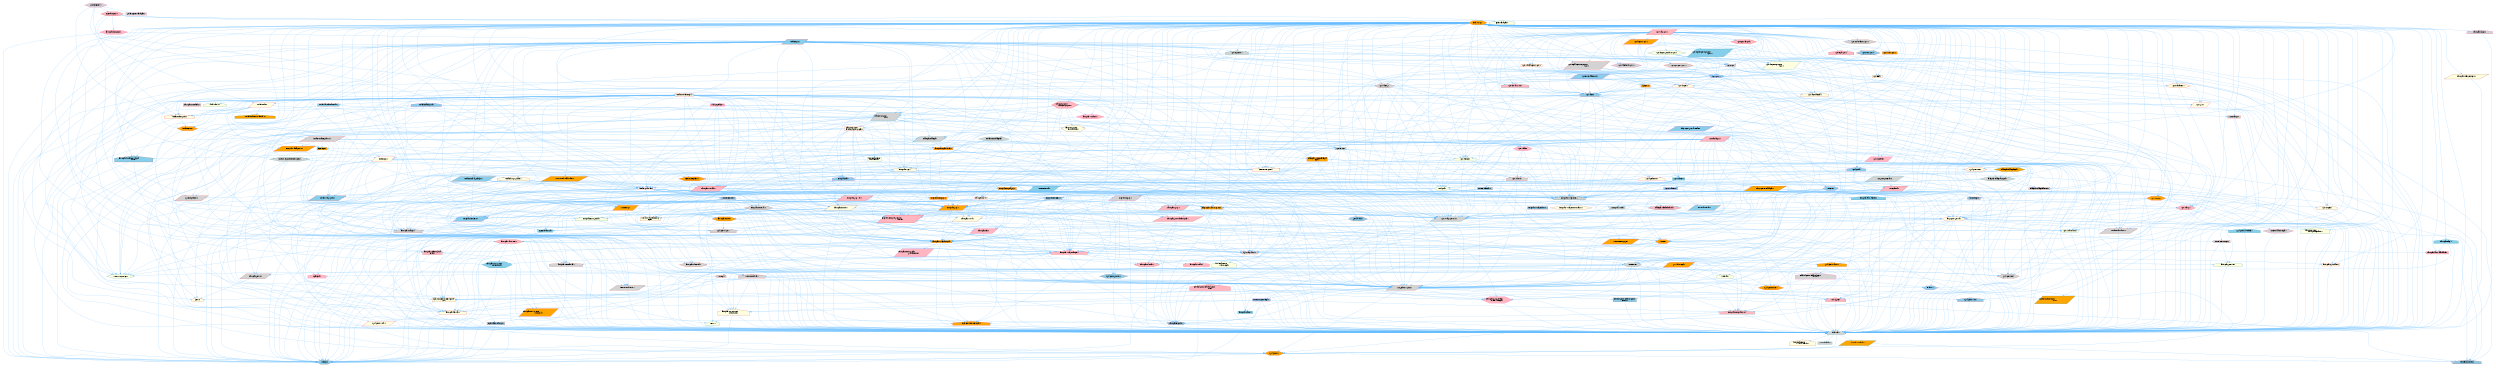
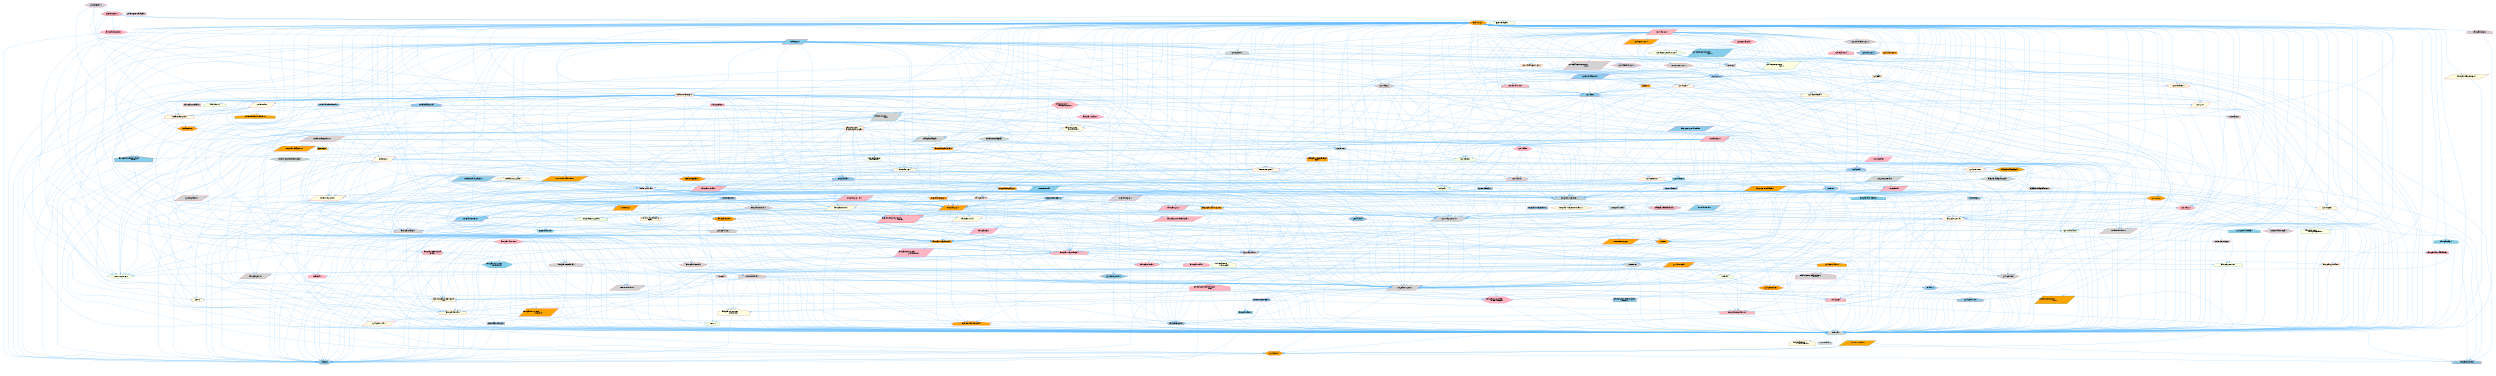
node "UObject/UnrealNames.h": fillcolor skyblue -> lightyellow
